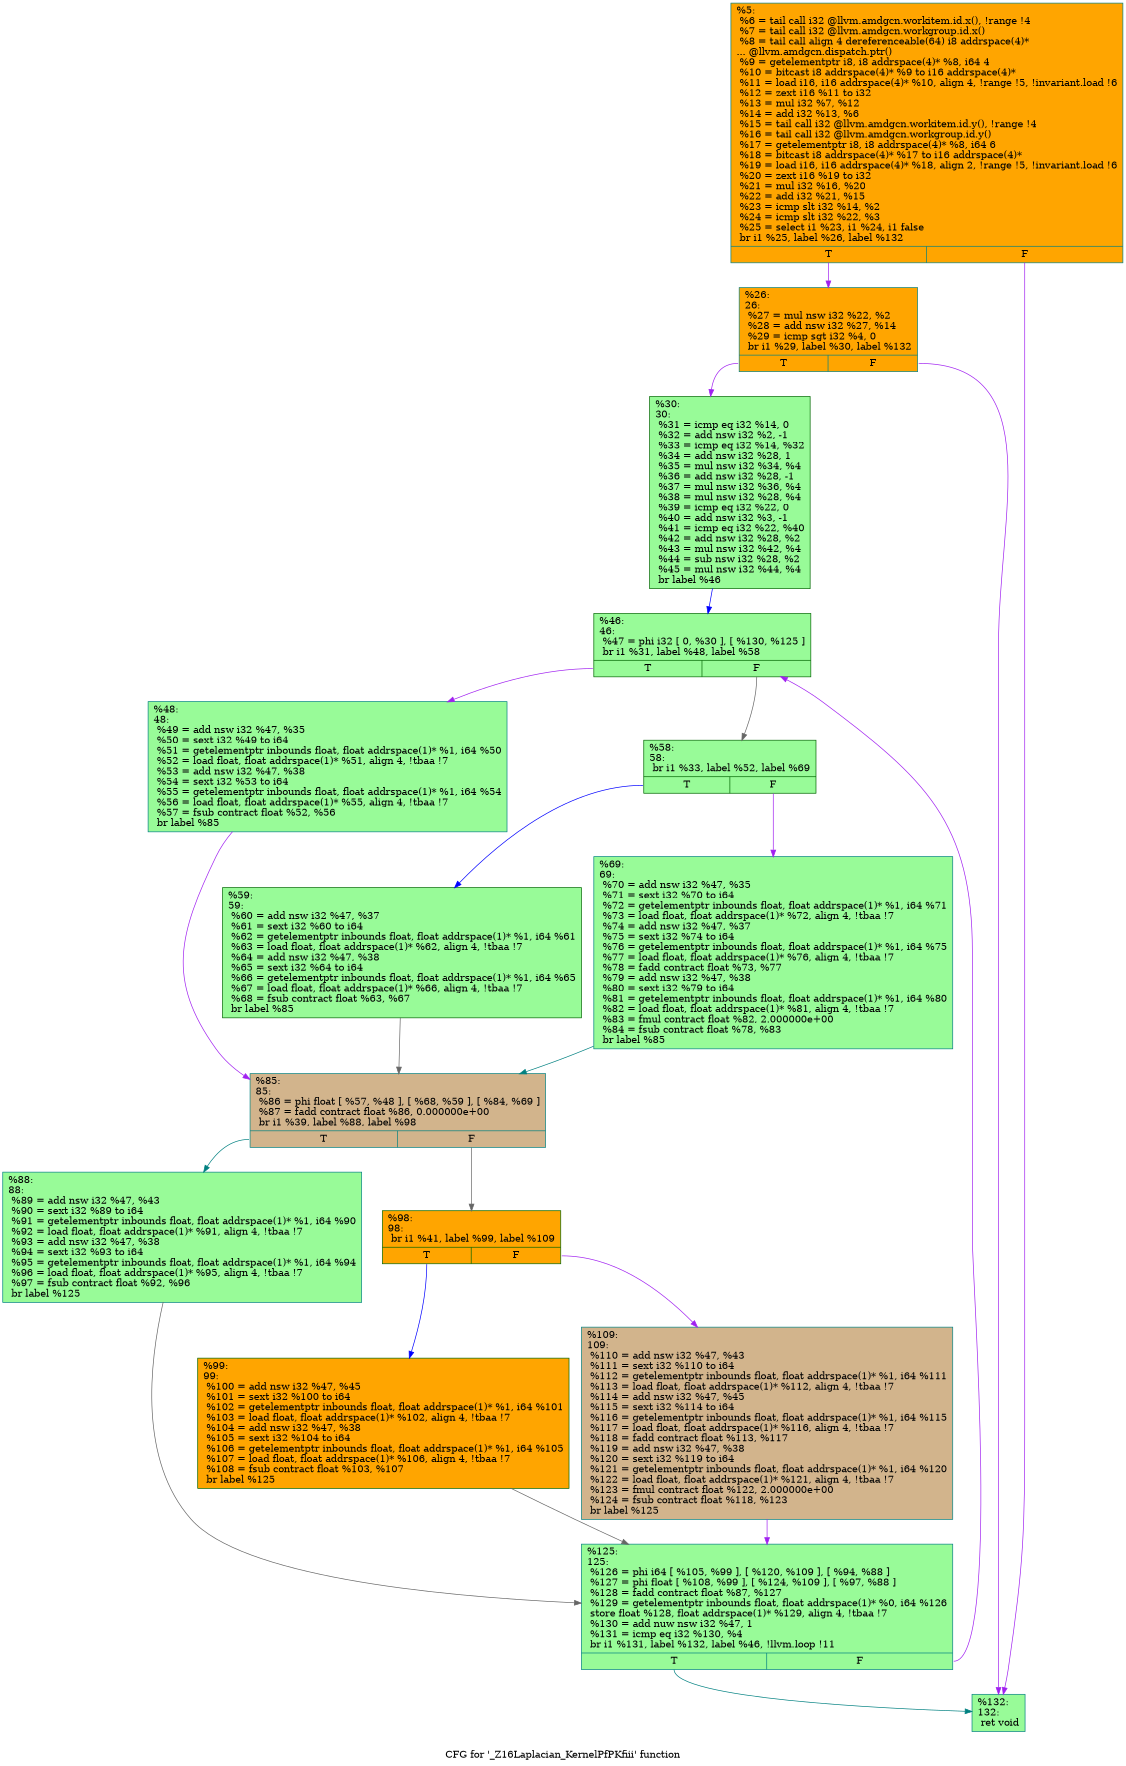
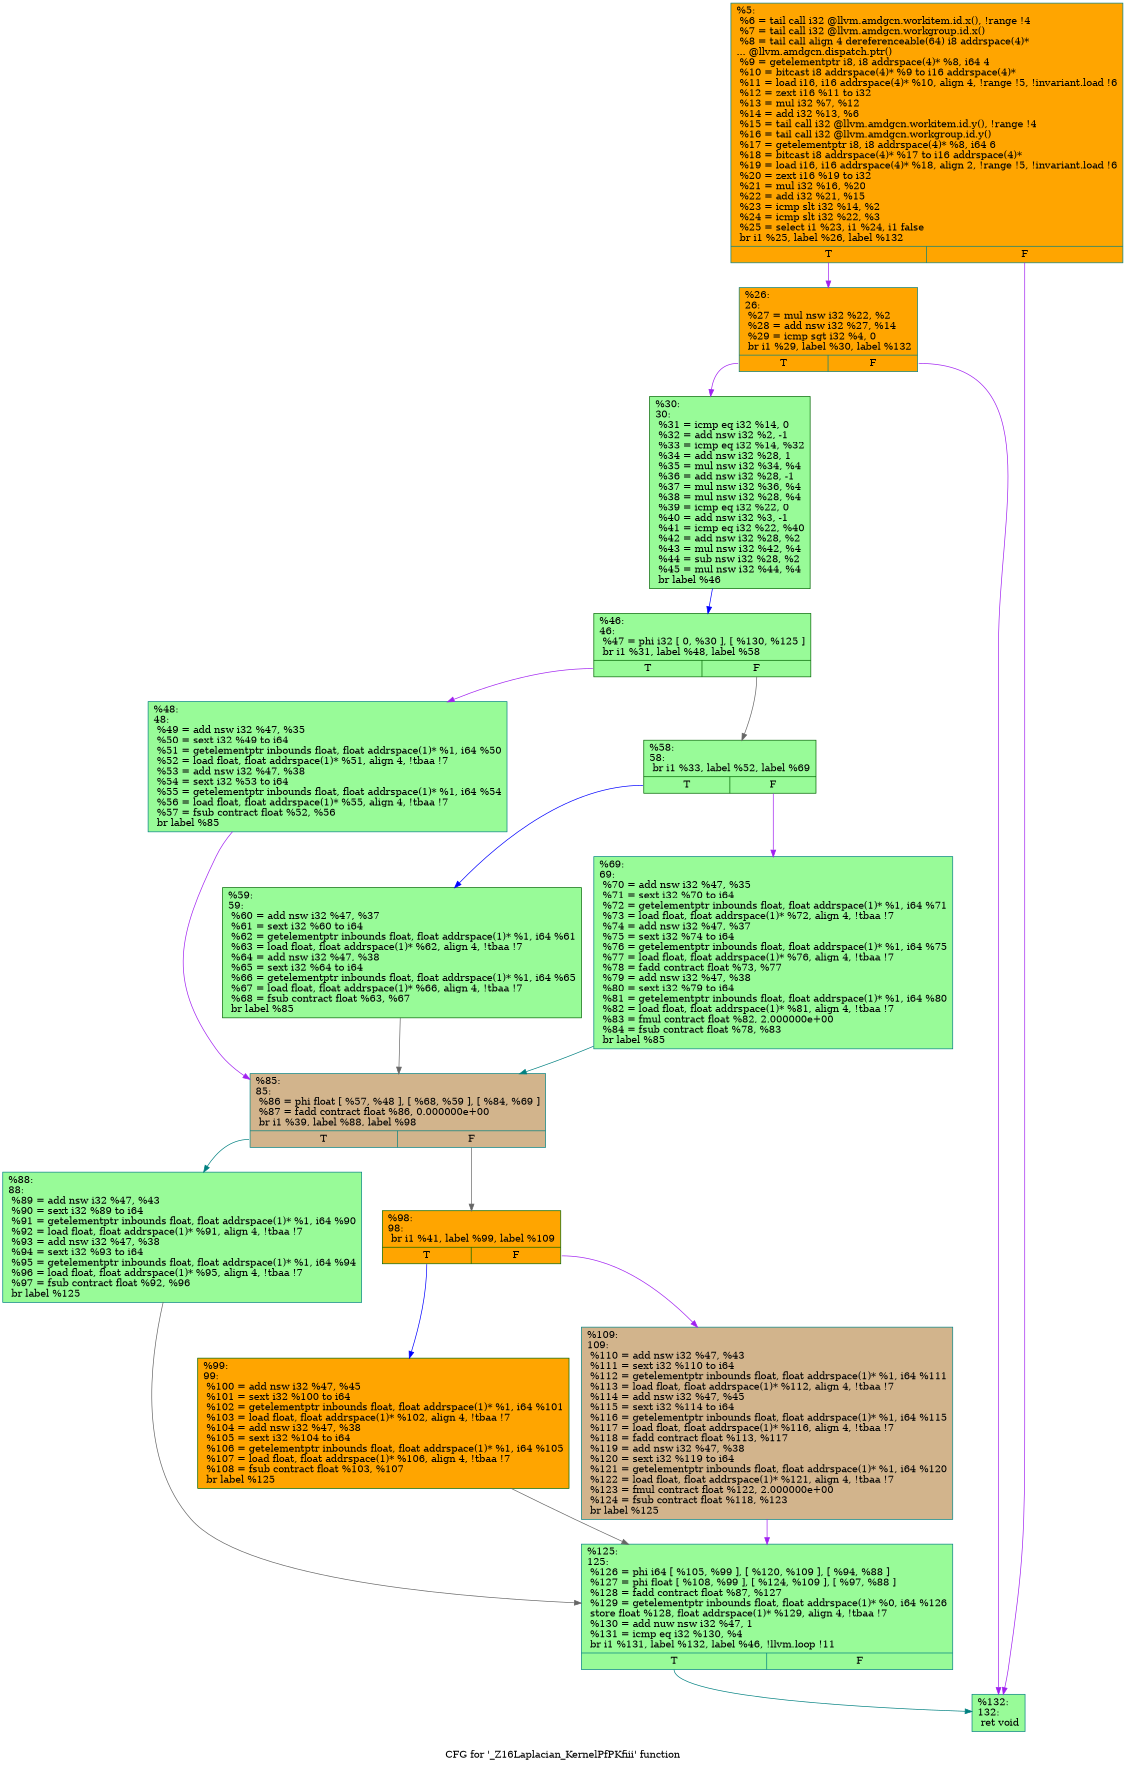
edge "%125:" -> "%46:": removed
